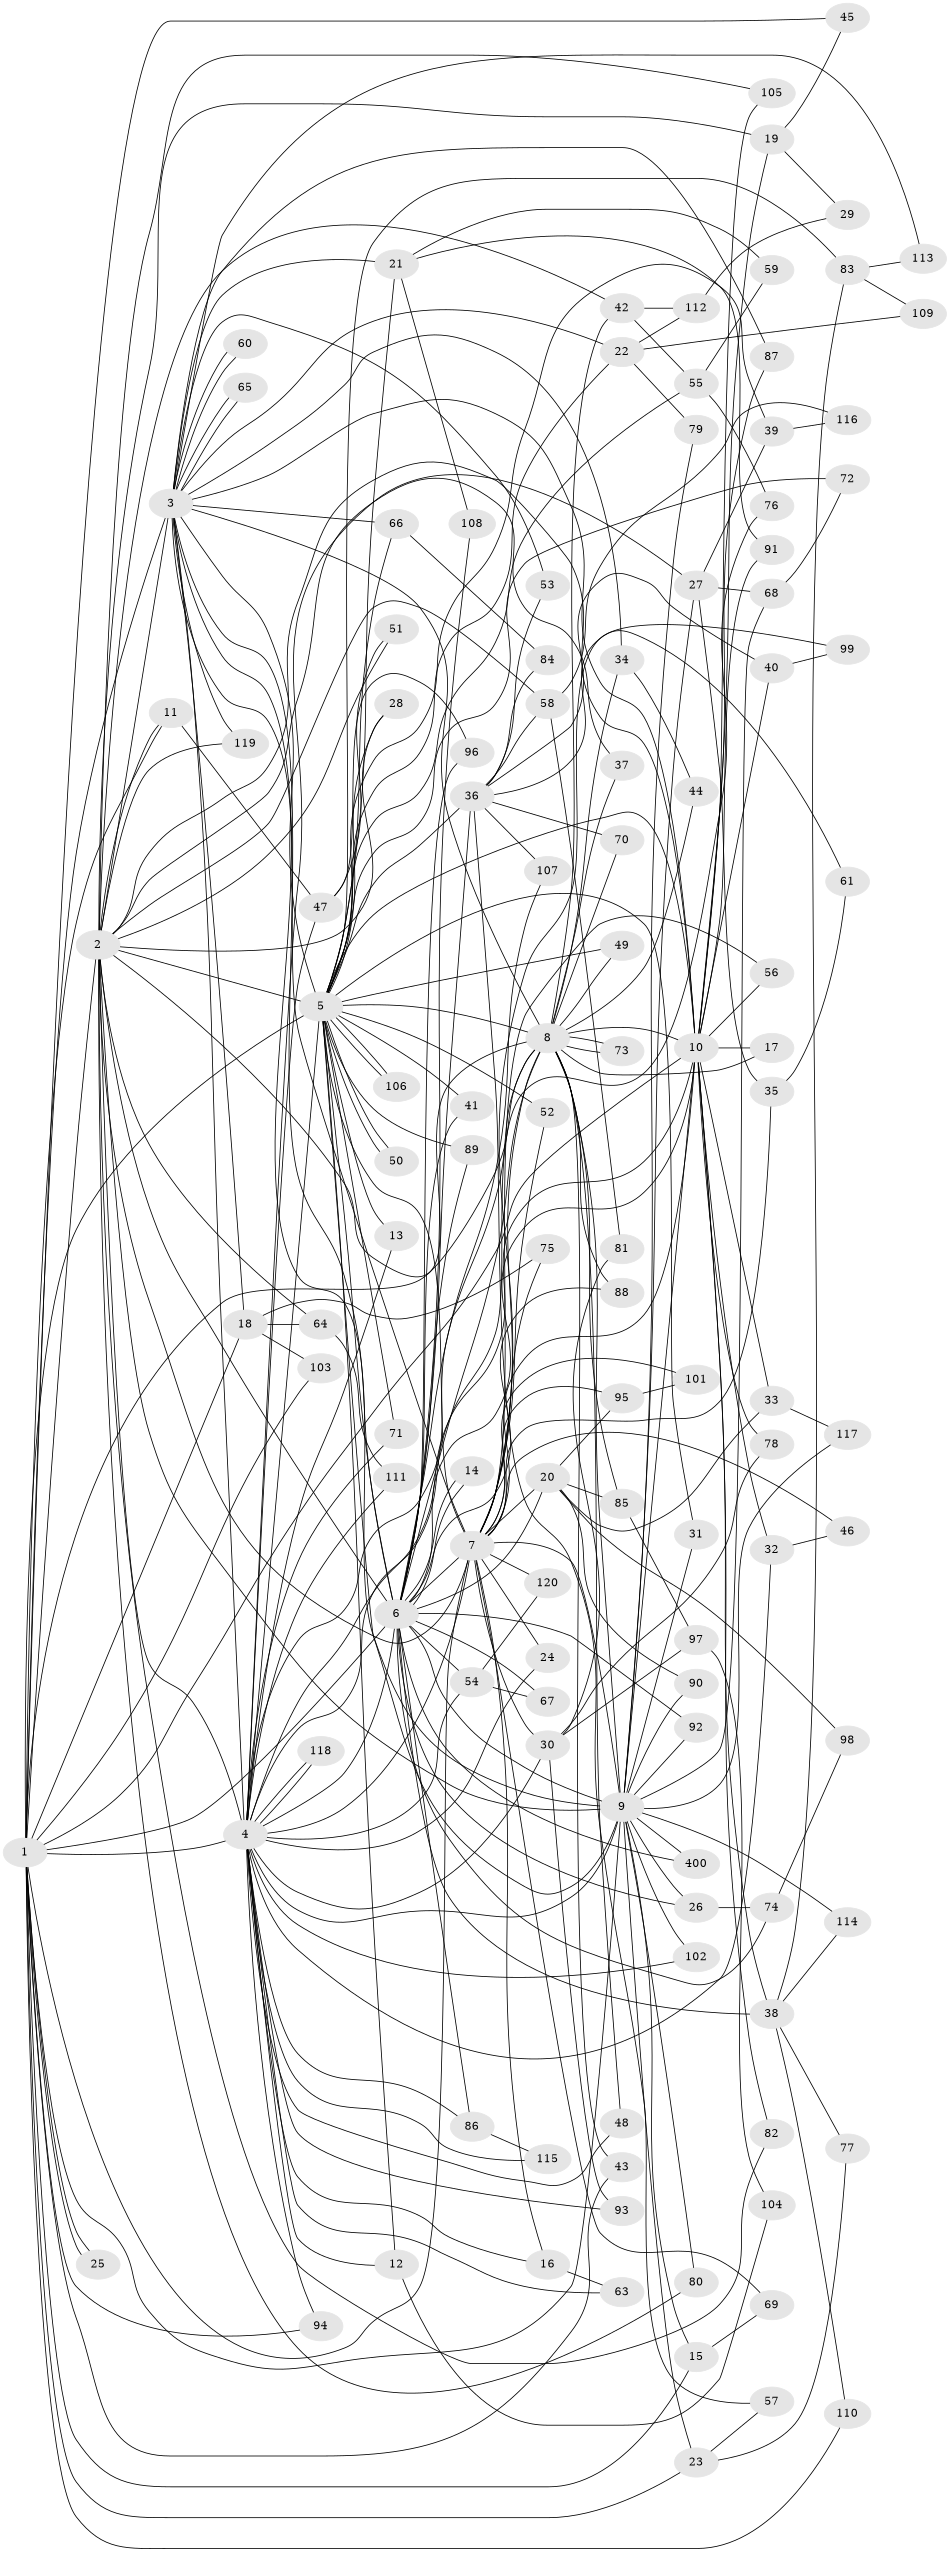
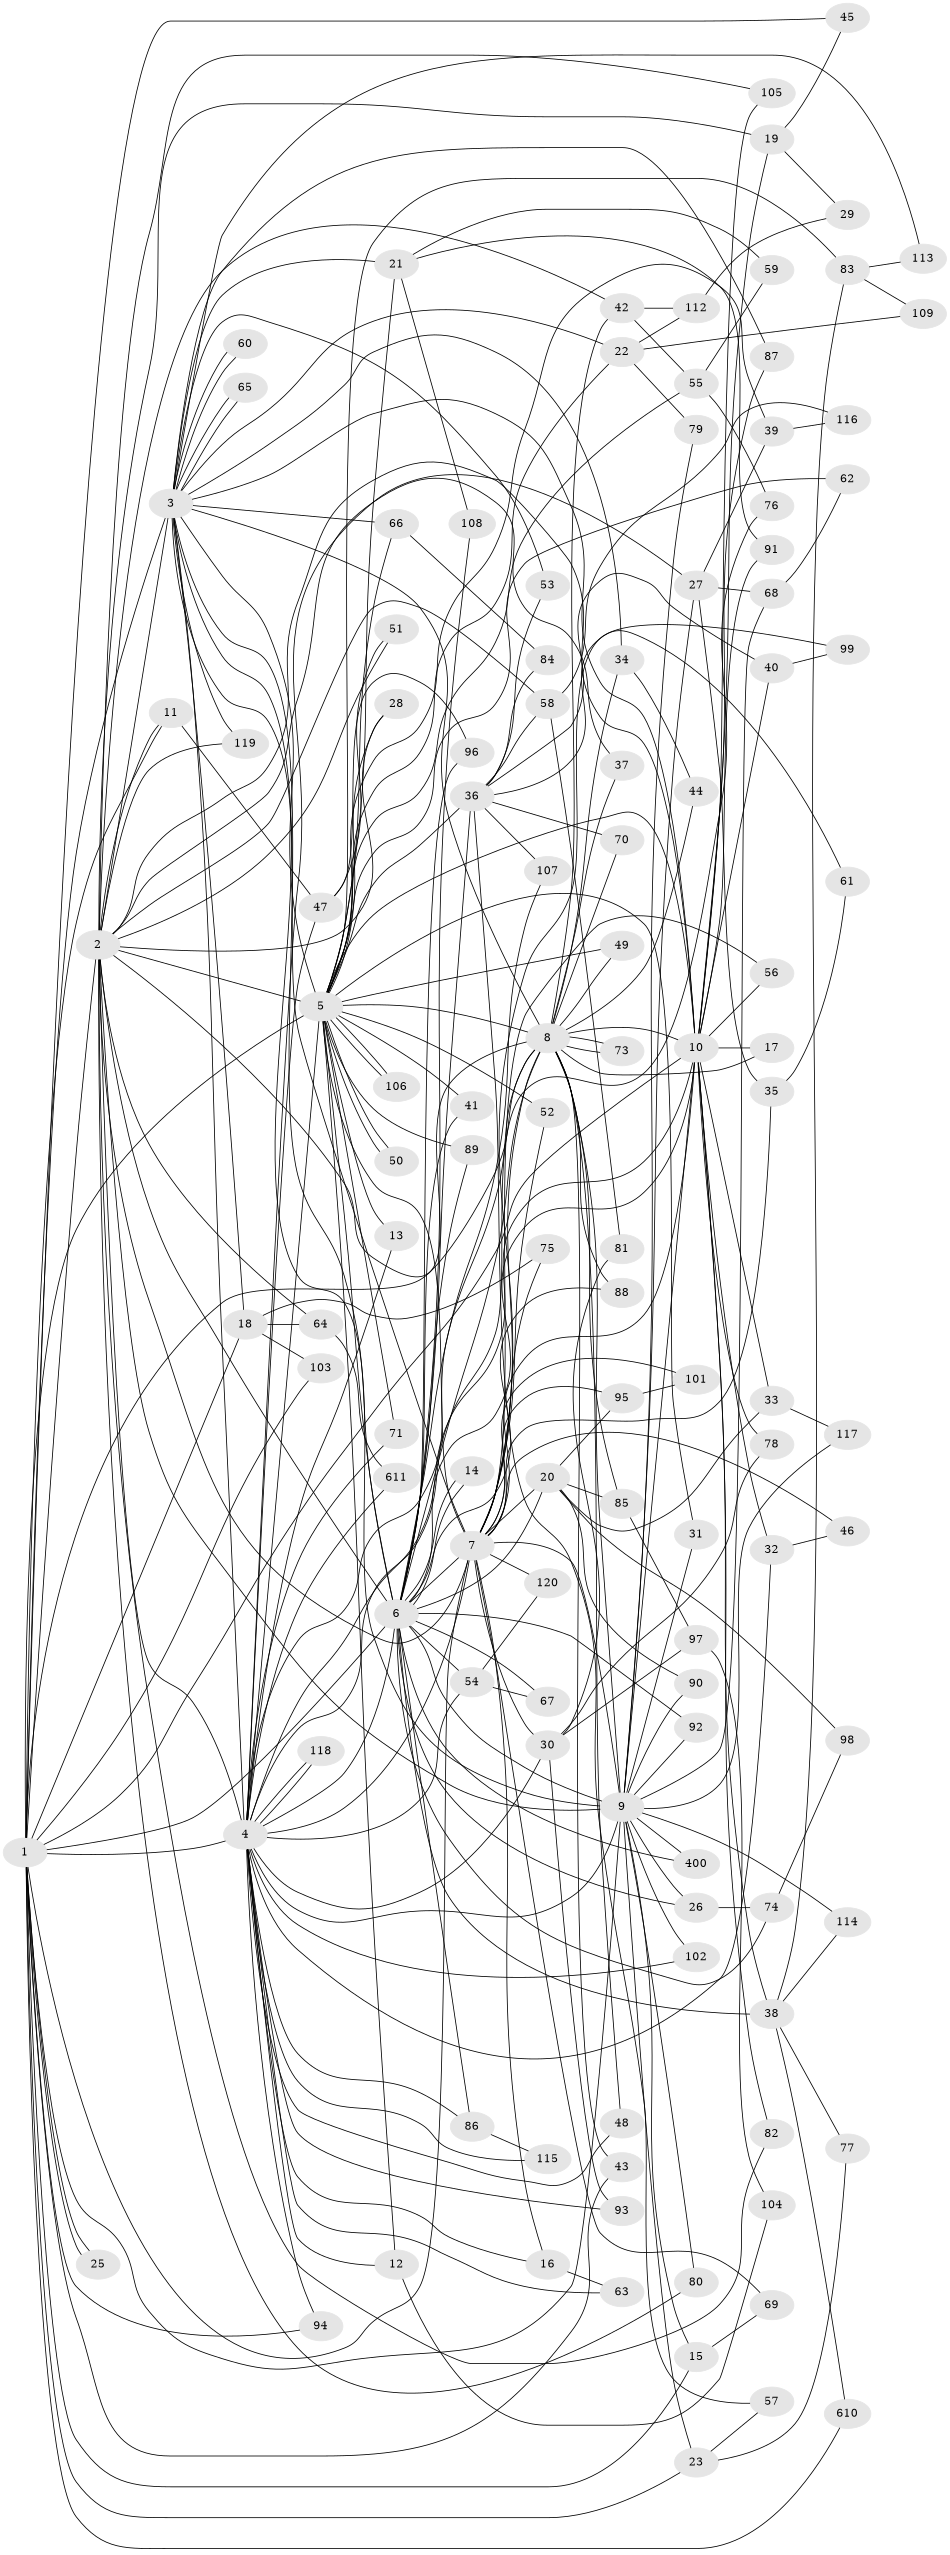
node "72": label "72" -> "62"
node "111": label "111" -> "611"
node "24": removed
edge "5" -- "9": removed
node "110": label "110" -> "610"
